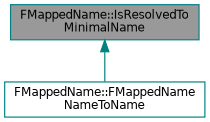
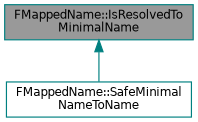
node "FMappedName::FMappedName NameToName": label "FMappedName::FMappedName NameToName" -> "FMappedName::SafeMinimal NameToName"
